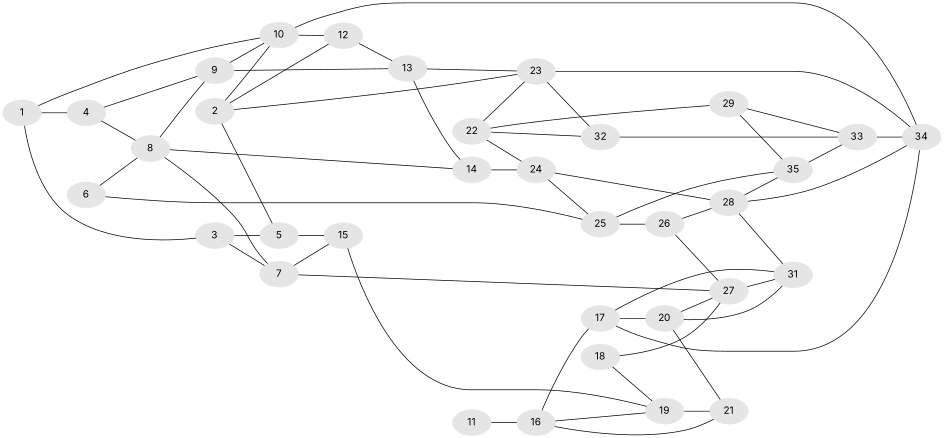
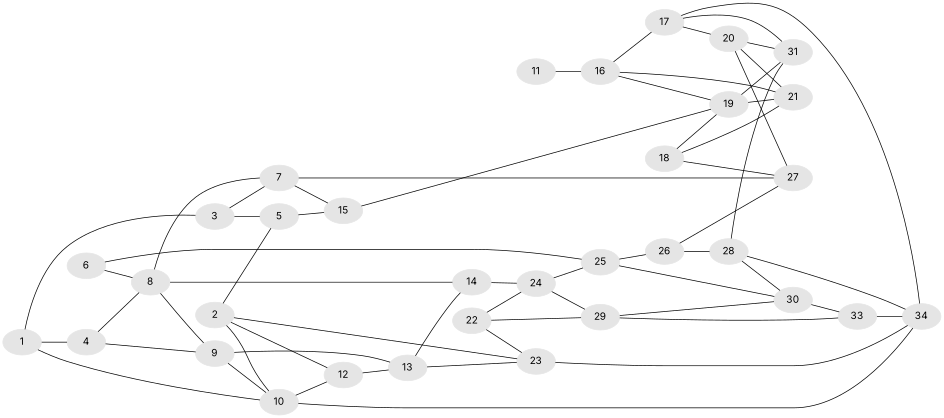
edge "21" -- "18": added
node "32": removed
node "35": label "35" -> "30"
edge "24" -- "28": now "24" -- "29"
edge "31" -- "27": now "31" -- "19"
